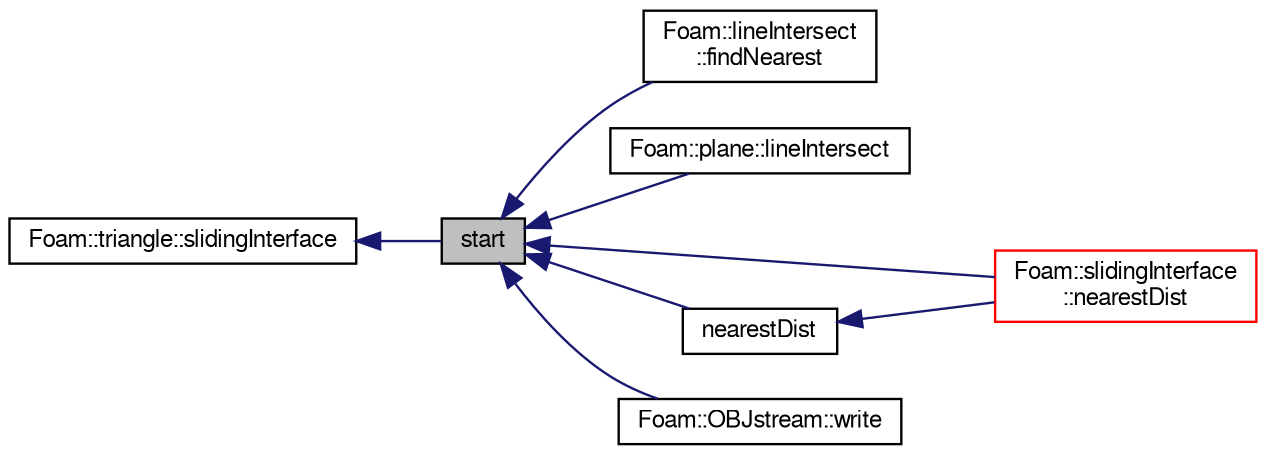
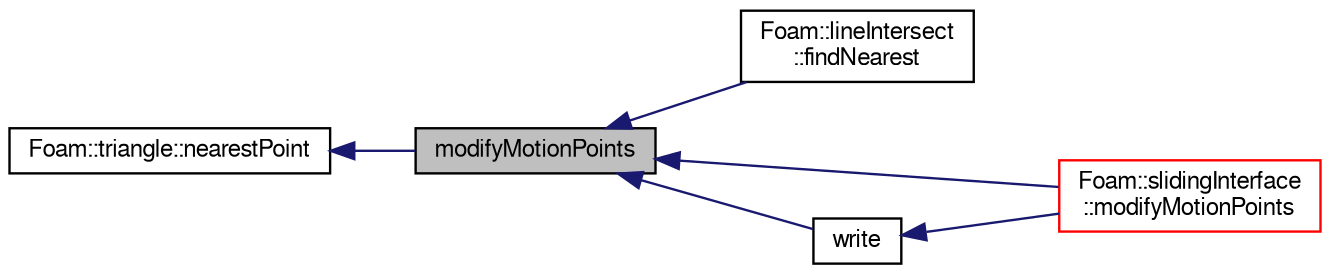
node "Foam::plane::lineIntersect": removed
node "Foam::triangle::slidingInterface": label "Foam::triangle::slidingInterface" -> "Foam::triangle::nearestPoint"
node "start": label "start" -> "modifyMotionPoints"
node "Foam::slidingInterface ::nearestDist": label "Foam::slidingInterface ::nearestDist" -> "Foam::slidingInterface ::modifyMotionPoints"
node "nearestDist": label "nearestDist" -> "write"
node "Foam::OBJstream::write": removed
